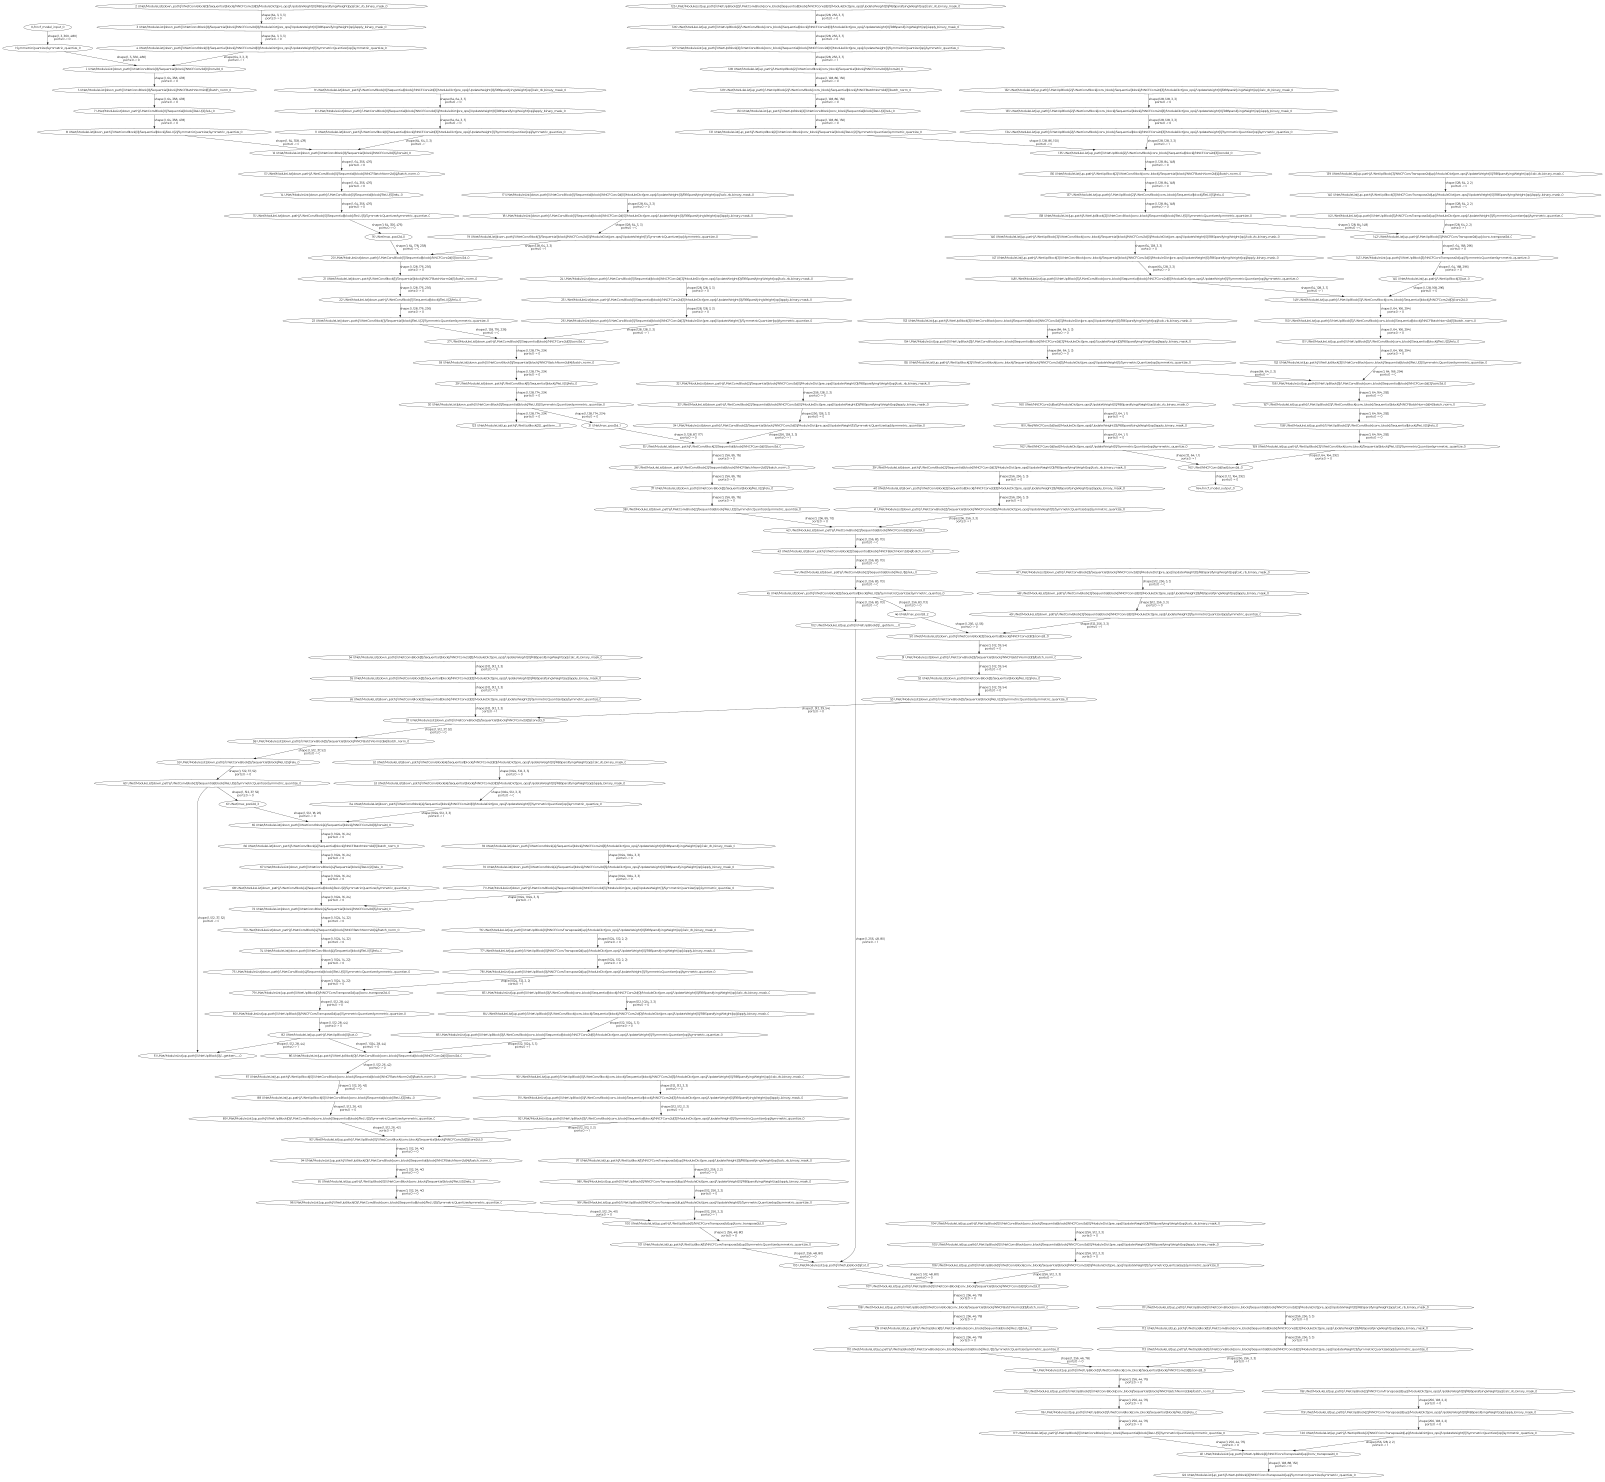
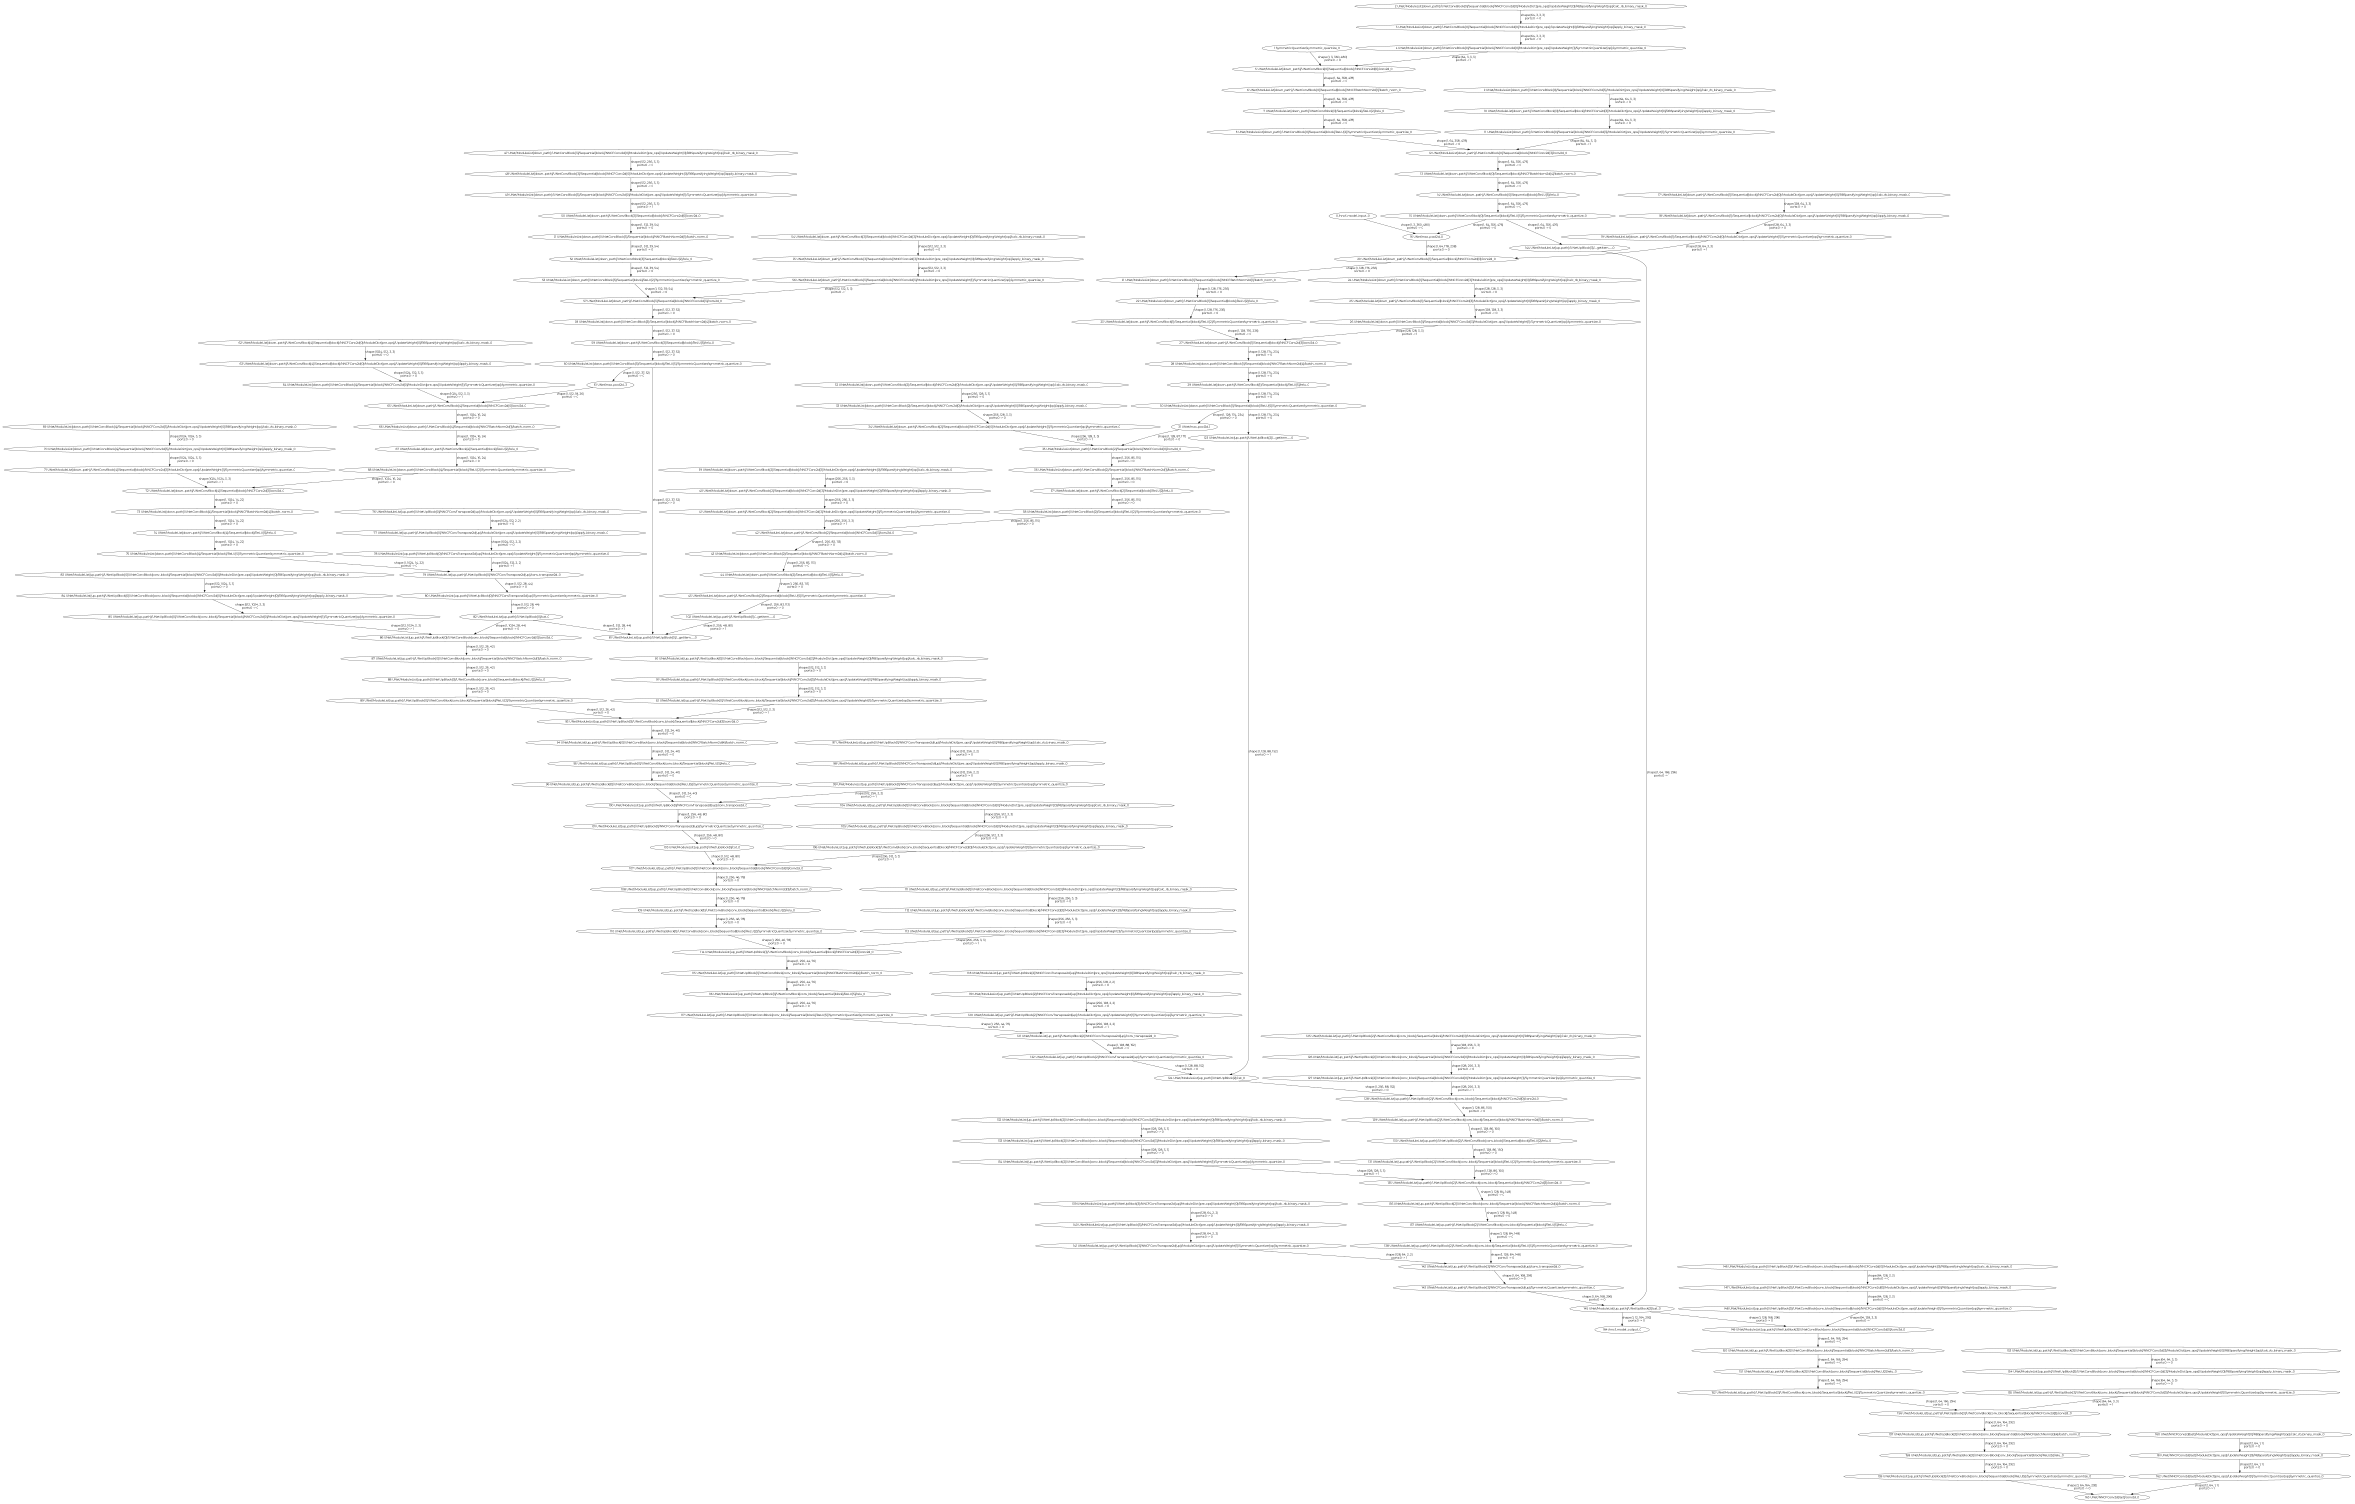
edge "0 /nncf_model_input_0" -> "1 SymmetricQuantizer/symmetric_quantize_0": now "0 /nncf_model_input_0" -> "16 UNet/max_pool2d_0"
node "144 UNet/ModuleList[up_path]/UNetUpBlock[3]/__getitem___0": added
edge "163 UNet/NNCFConv2d[last]/conv2d_0" -> "164 /nncf_model_output_0": now "145 UNet/ModuleList[up_path]/UNetUpBlock[3]/cat_0" -> "164 /nncf_model_output_0"
node "46 UNet/max_pool2d_2": removed
edge "102 UNet/ModuleList[up_path]/UNetUpBlock[1]/__getitem___0" -> "103 UNet/ModuleList[up_path]/UNetUpBlock[1]/cat_0": now "102 UNet/ModuleList[up_path]/UNetUpBlock[1]/__getitem___0" -> "81 UNet/ModuleList[up_path]/UNetUpBlock[0]/__getitem___0"
node "124 UNet/ModuleList[up_path]/UNetUpBlock[2]/cat_0": added
